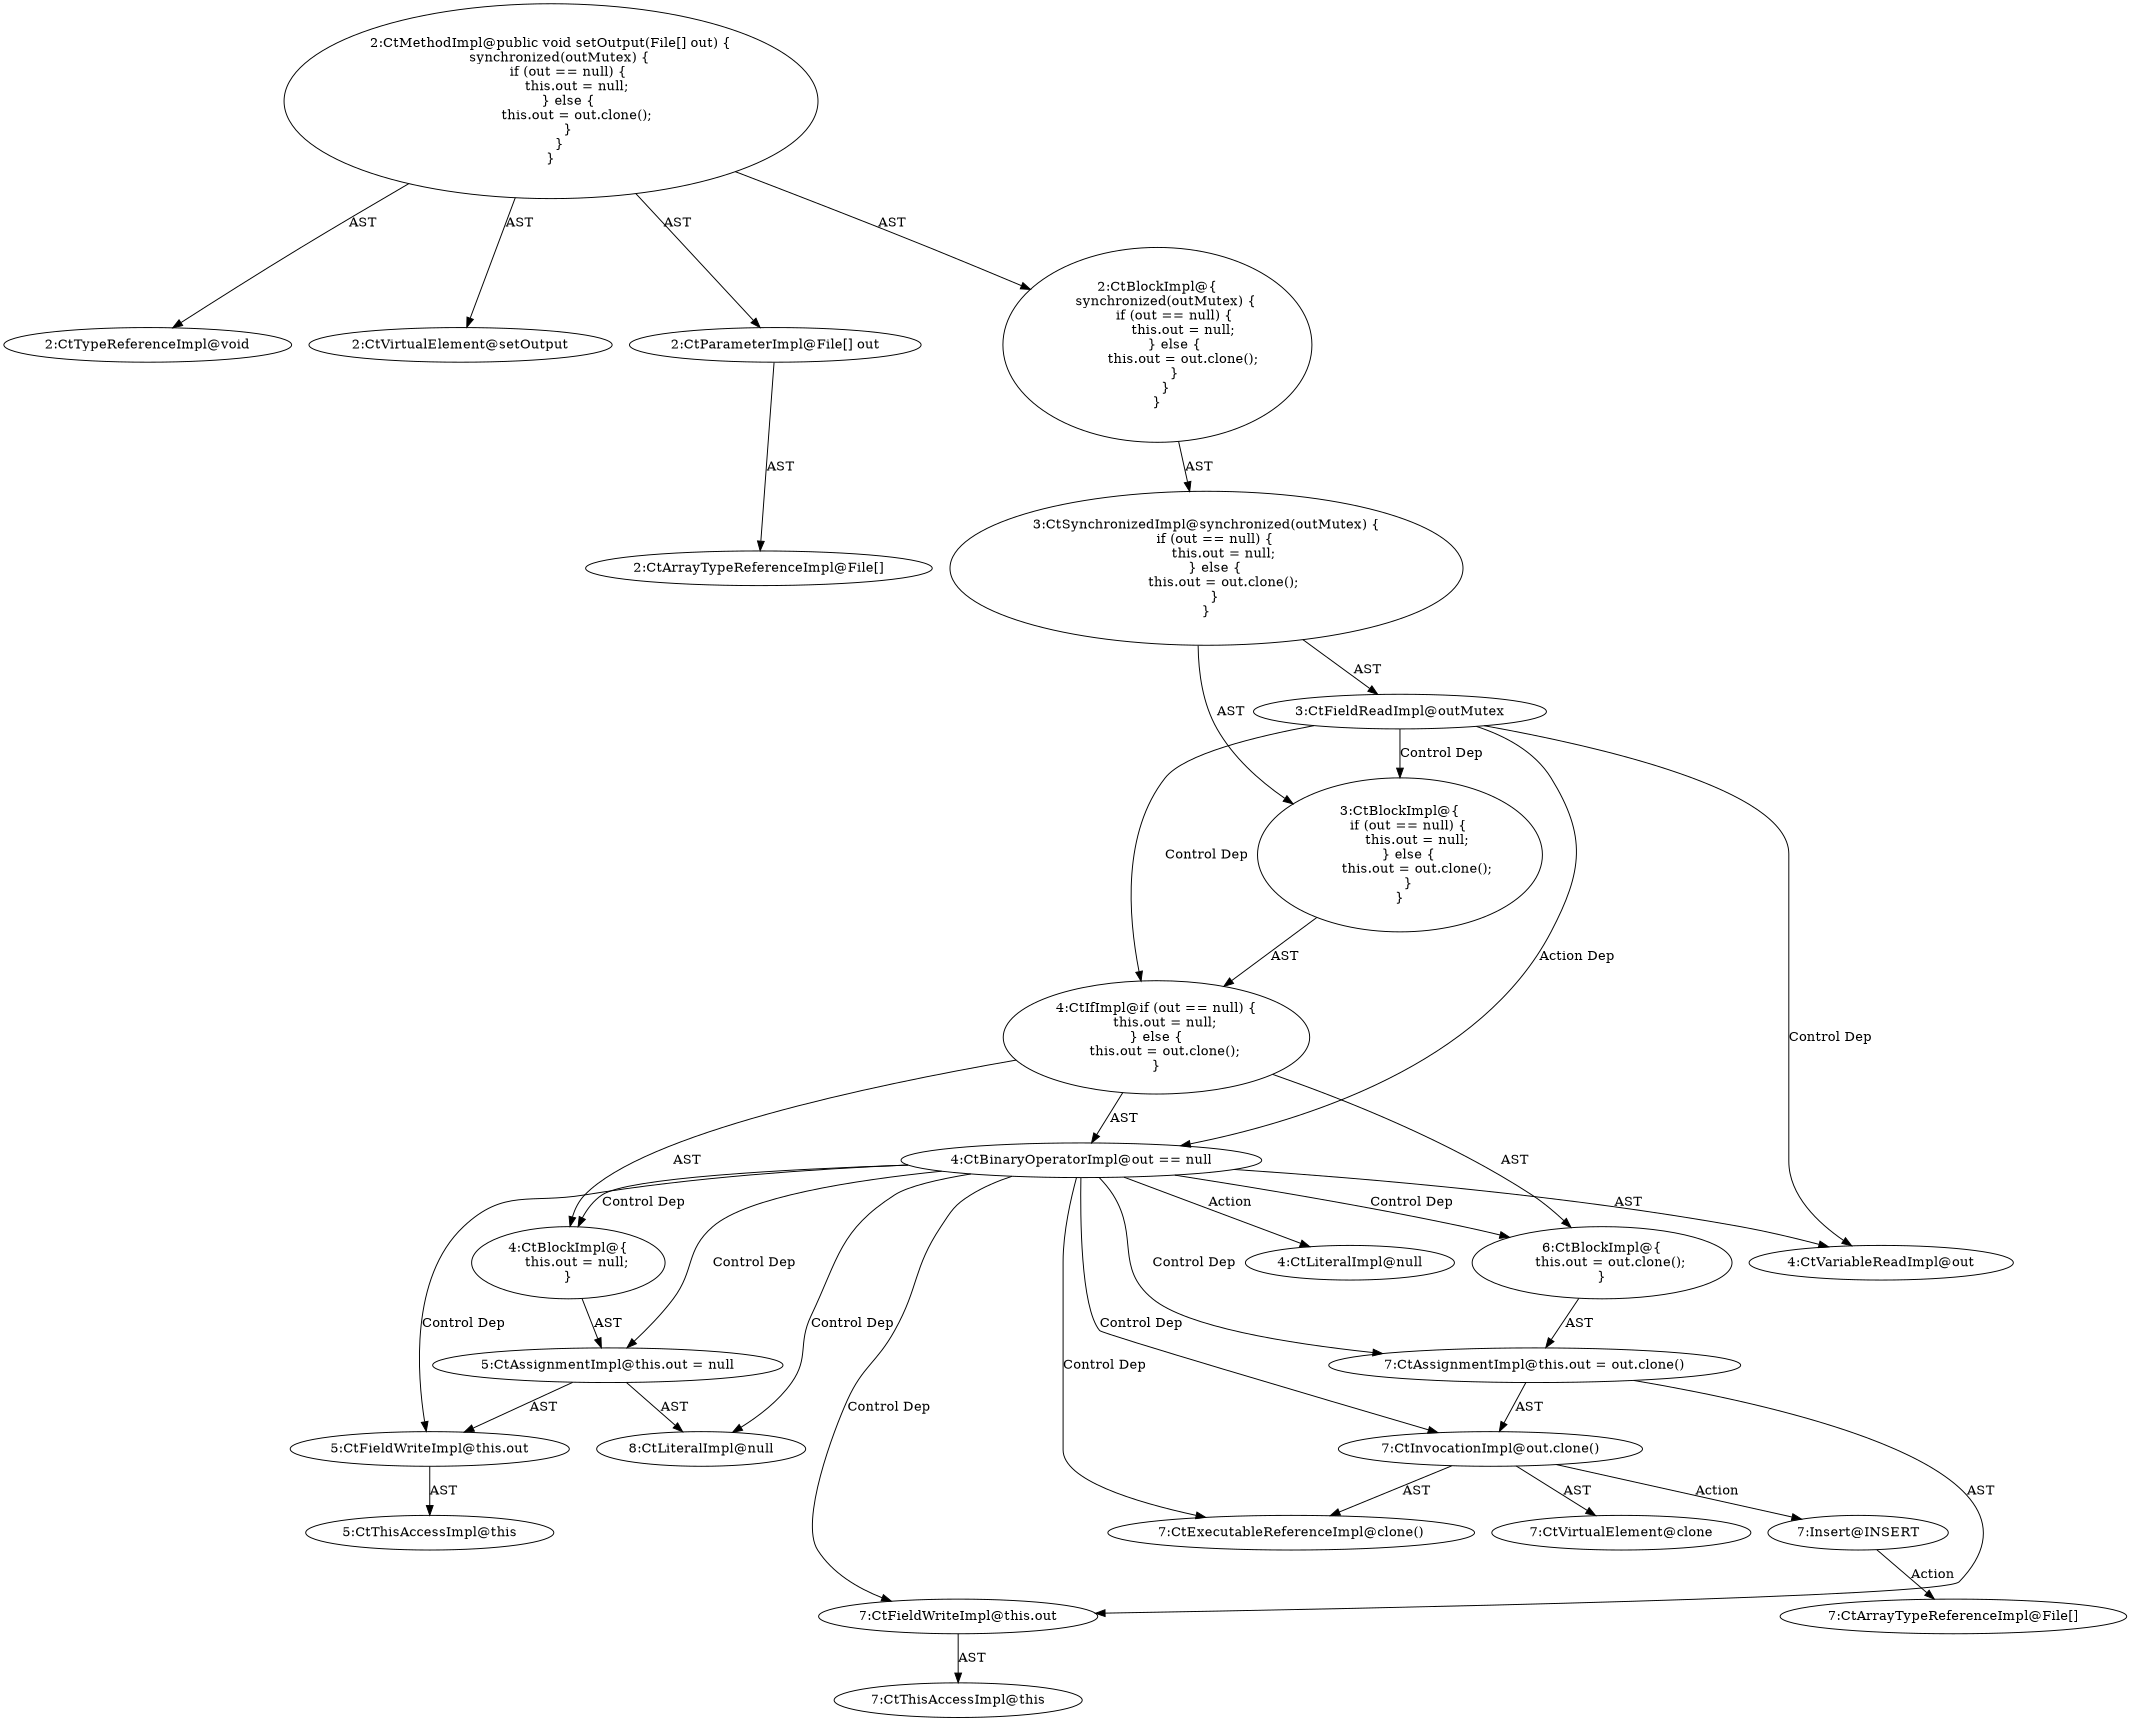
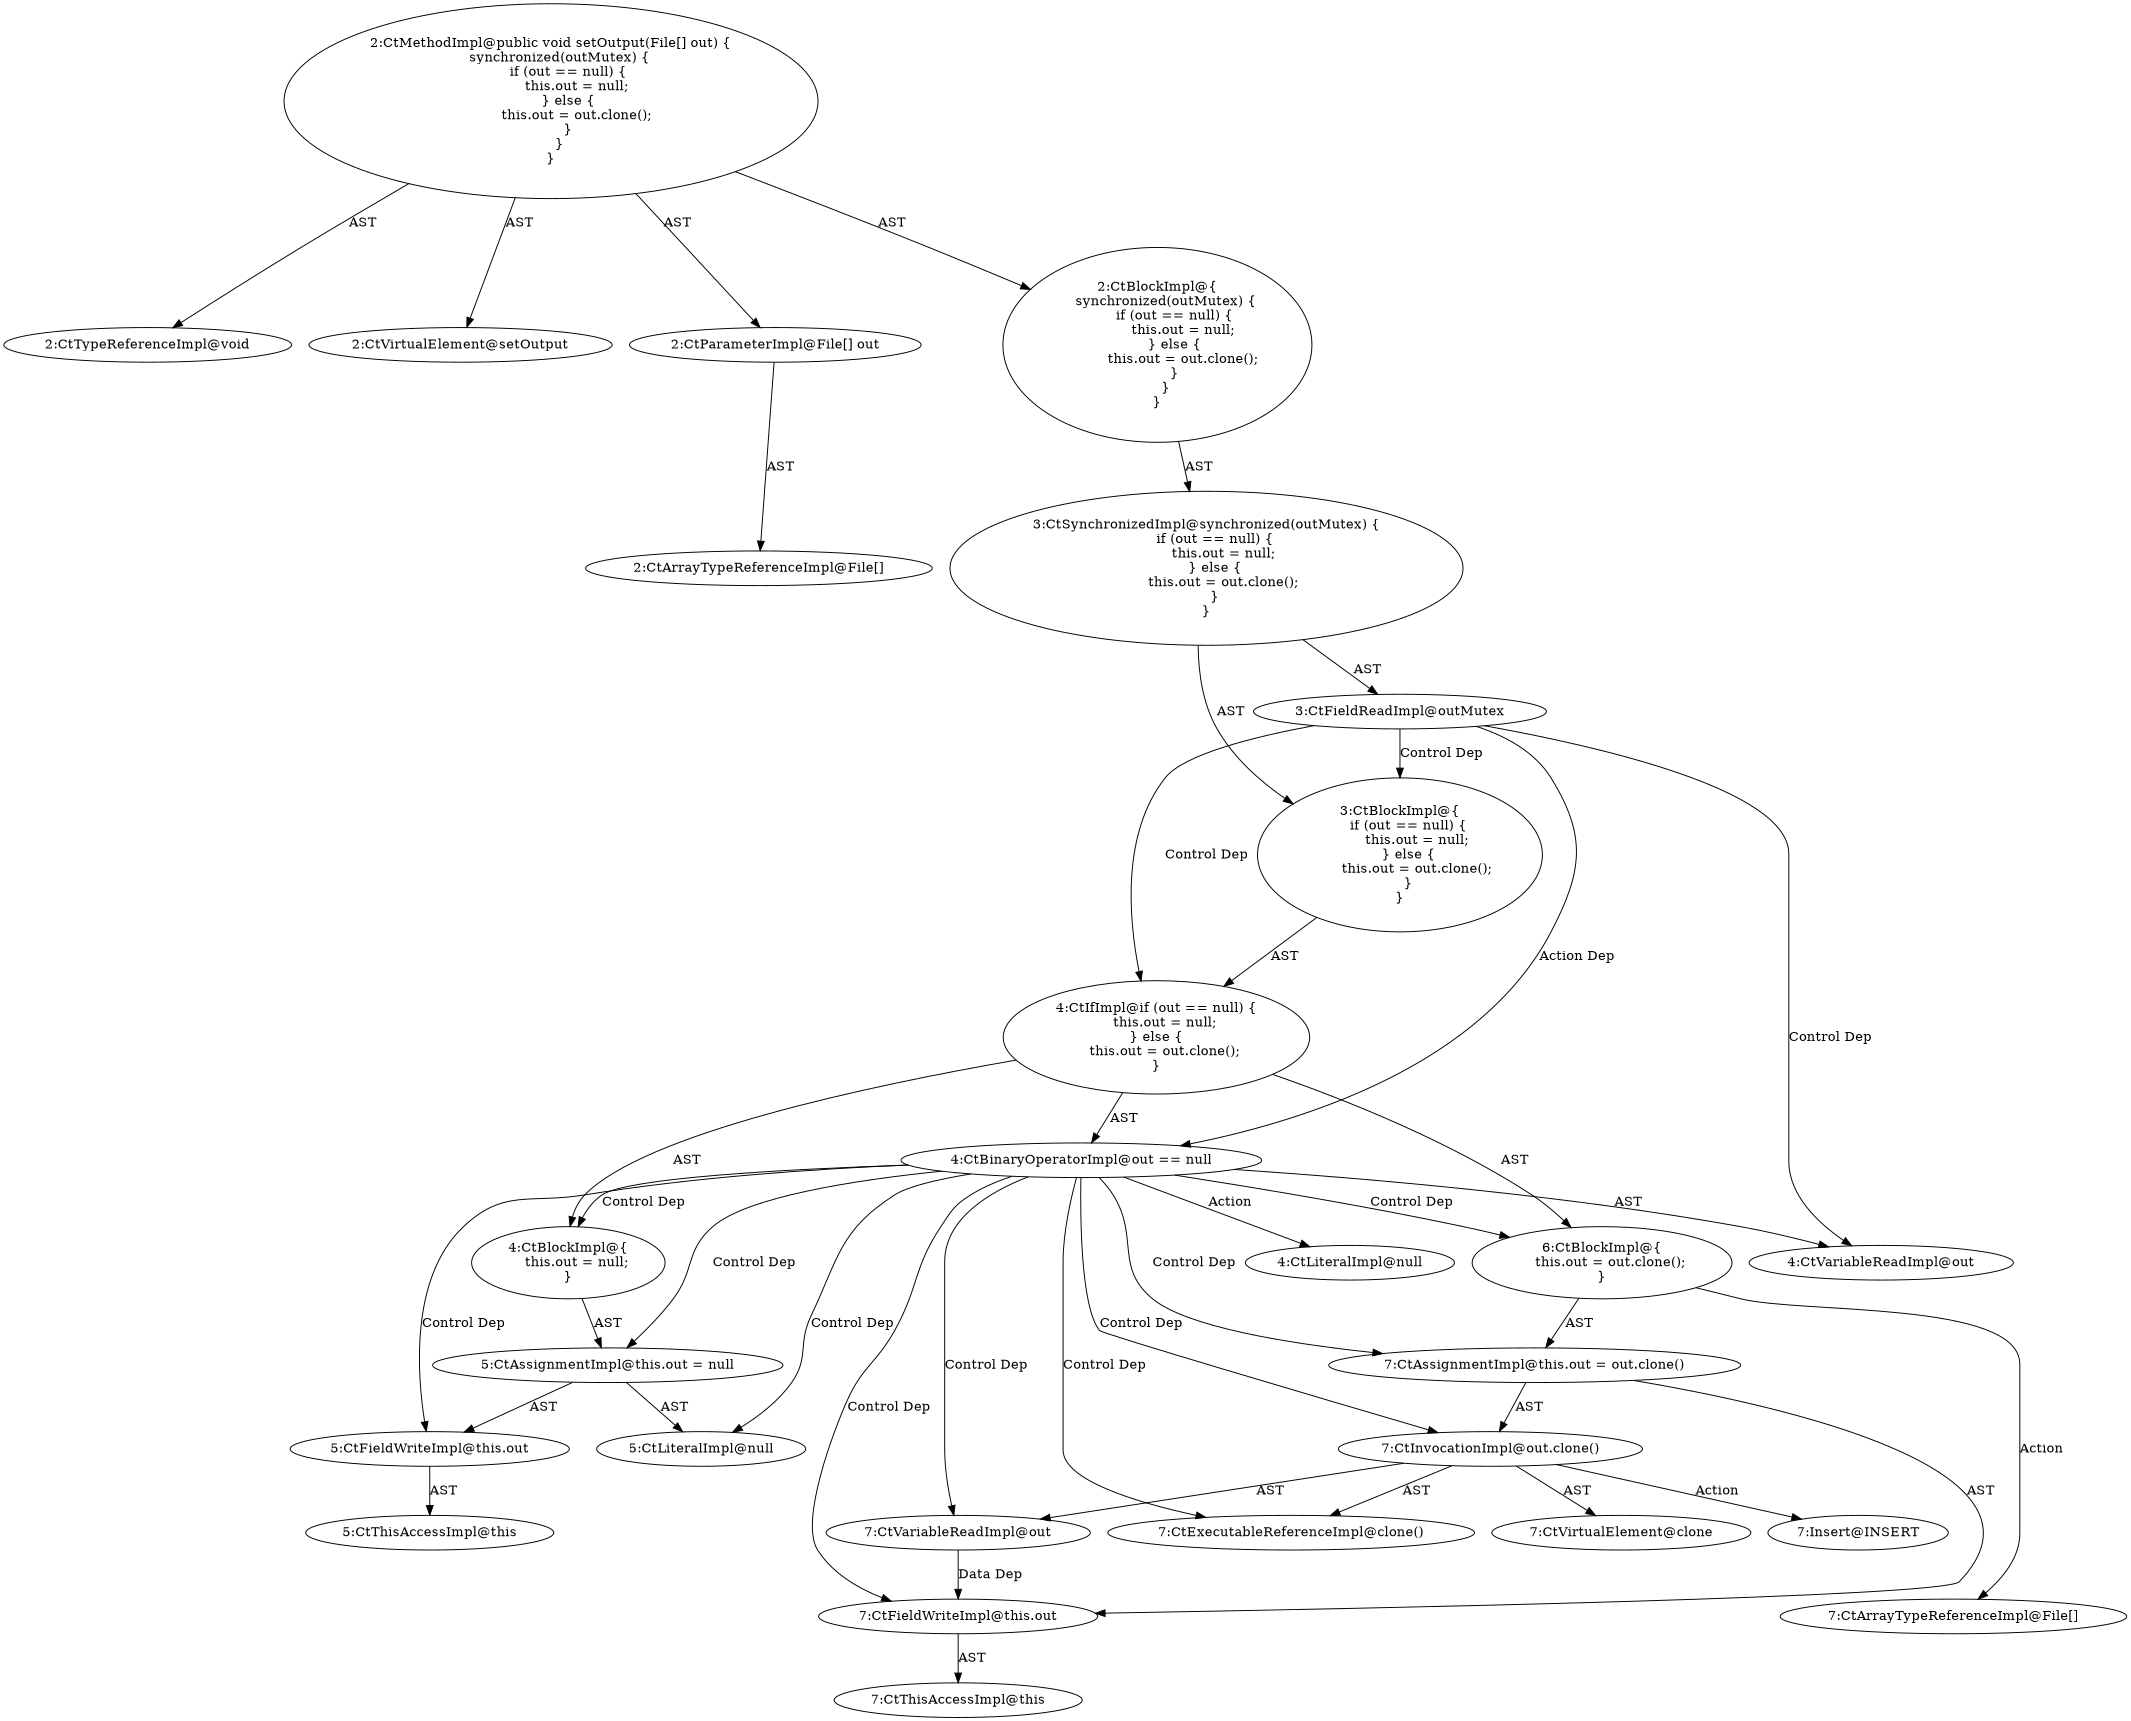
node "8:CtLiteralImpl@null": label "8:CtLiteralImpl@null" -> "5:CtLiteralImpl@null"
node "7:CtVariableReadImpl@out": added
edge "7:Insert@INSERT" -> "7:CtArrayTypeReferenceImpl@File[]": now "6:CtBlockImpl@{ this.out = out.clone(); }" -> "7:CtArrayTypeReferenceImpl@File[]"
